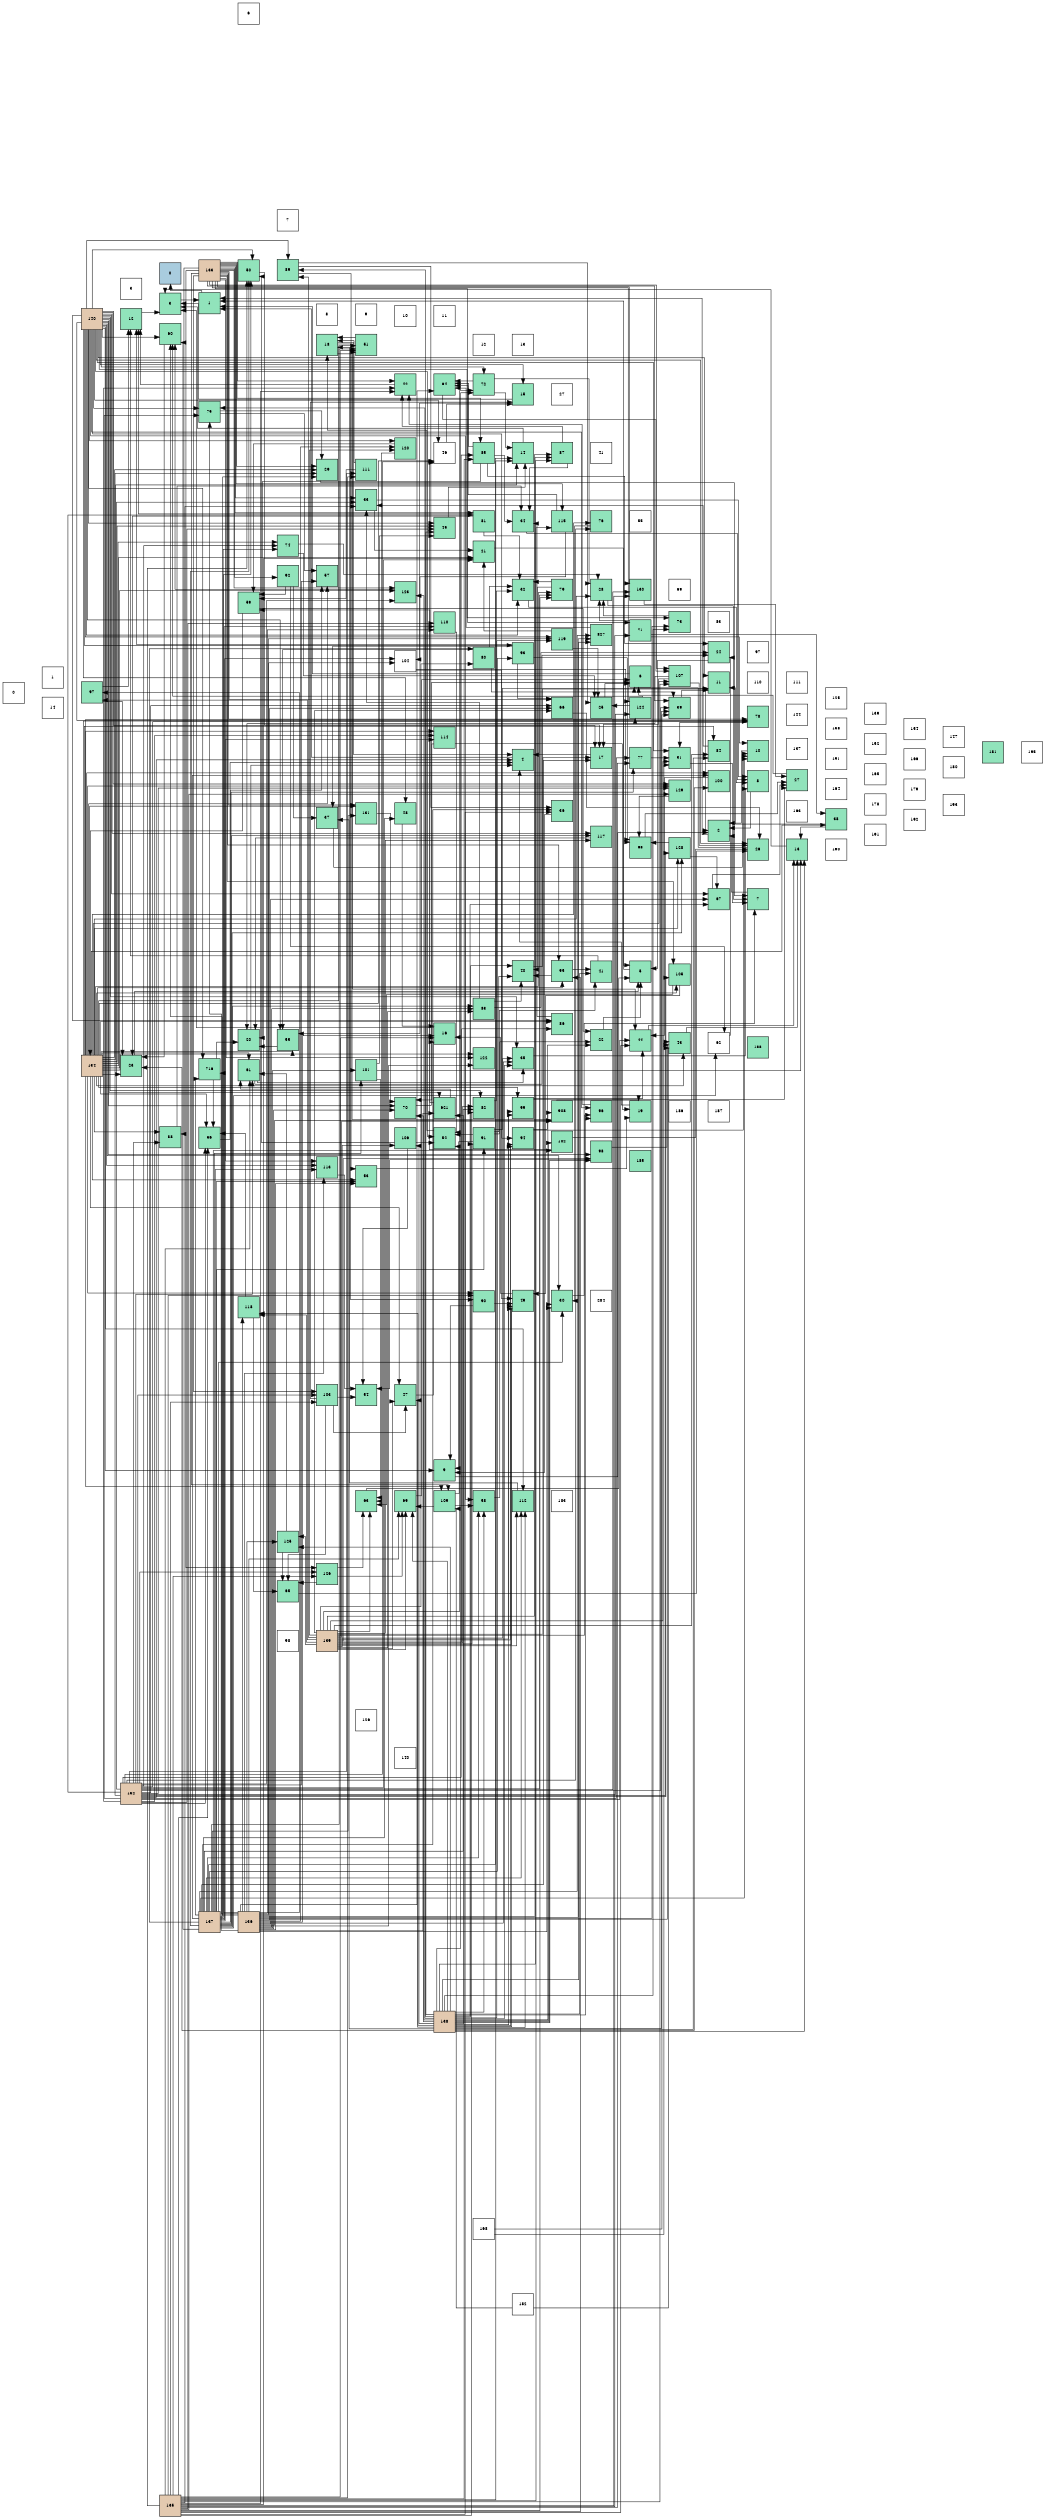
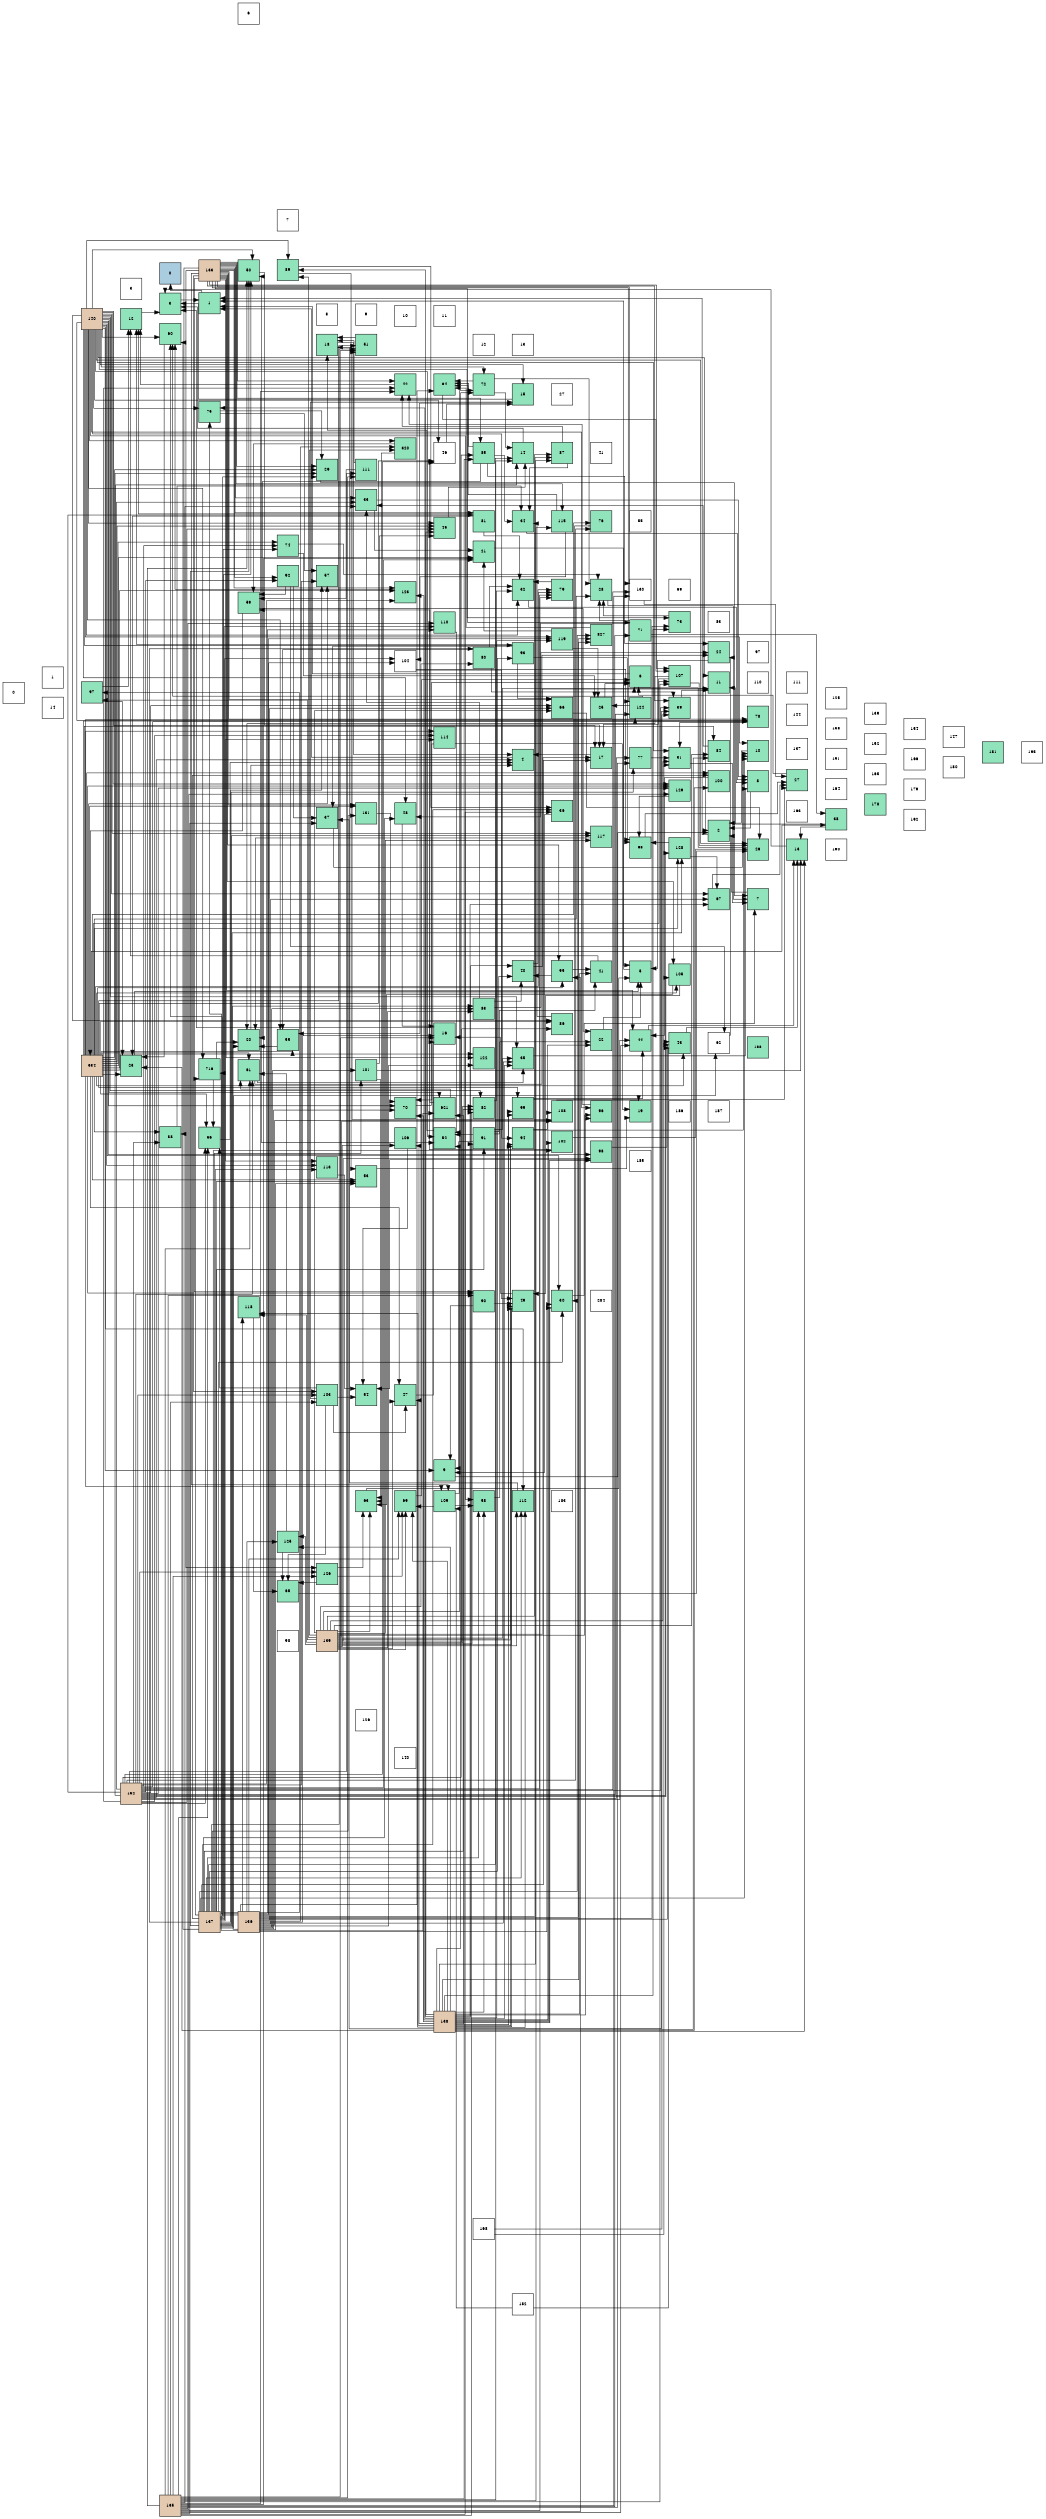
edge "89" -> "25": removed
node "120": label "120" -> "320"
node "130": fillcolor #91e3bb -> #ffffff
edge "79" -> "40": reversed
node "178": fillcolor #ffffff -> #91e3bb
node "193": removed
edge "71" -> "48": added
edge "18" -> "44": now "133" -> "44"
node "191": removed
edge "18" -> "90": now "133" -> "90"
edge "19" -> "4": removed
node "134": label "134" -> "334"
edge "132" -> "75": now "132" -> "92"
node "908": label "908" -> "108"
node "185": fillcolor #91e3bb -> #ffffff
edge "118" -> "56": now "103" -> "56"
edge "136" -> "113": now "136" -> "20"
edge "135" -> "37": added
